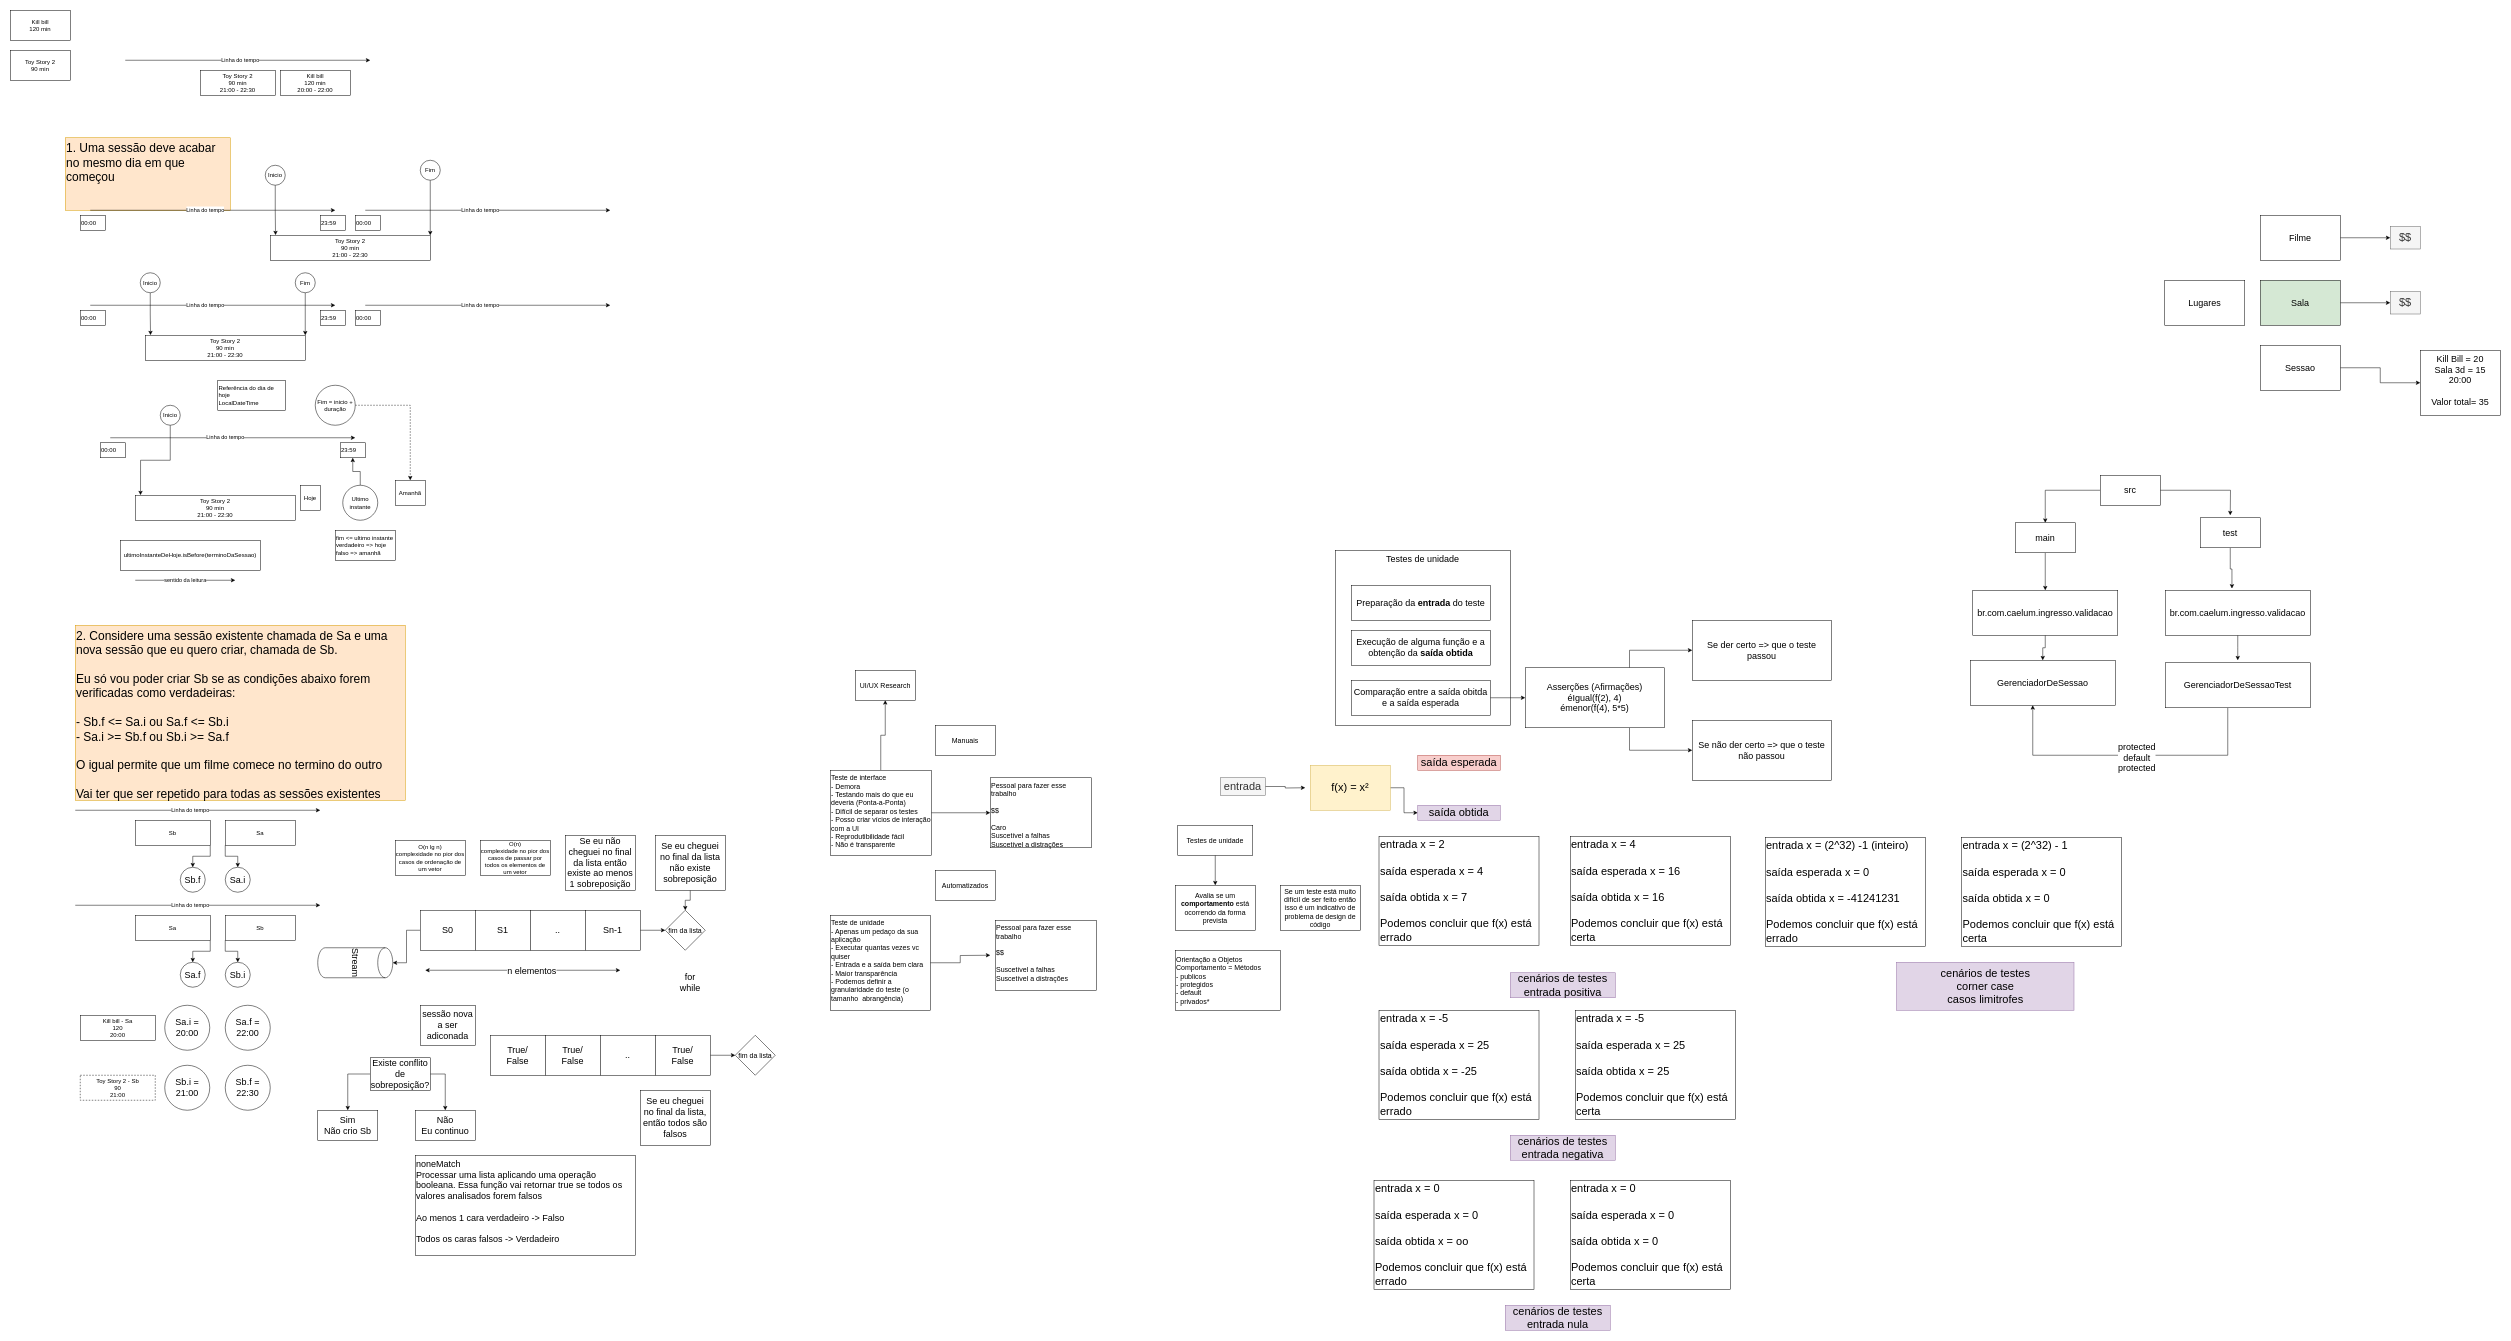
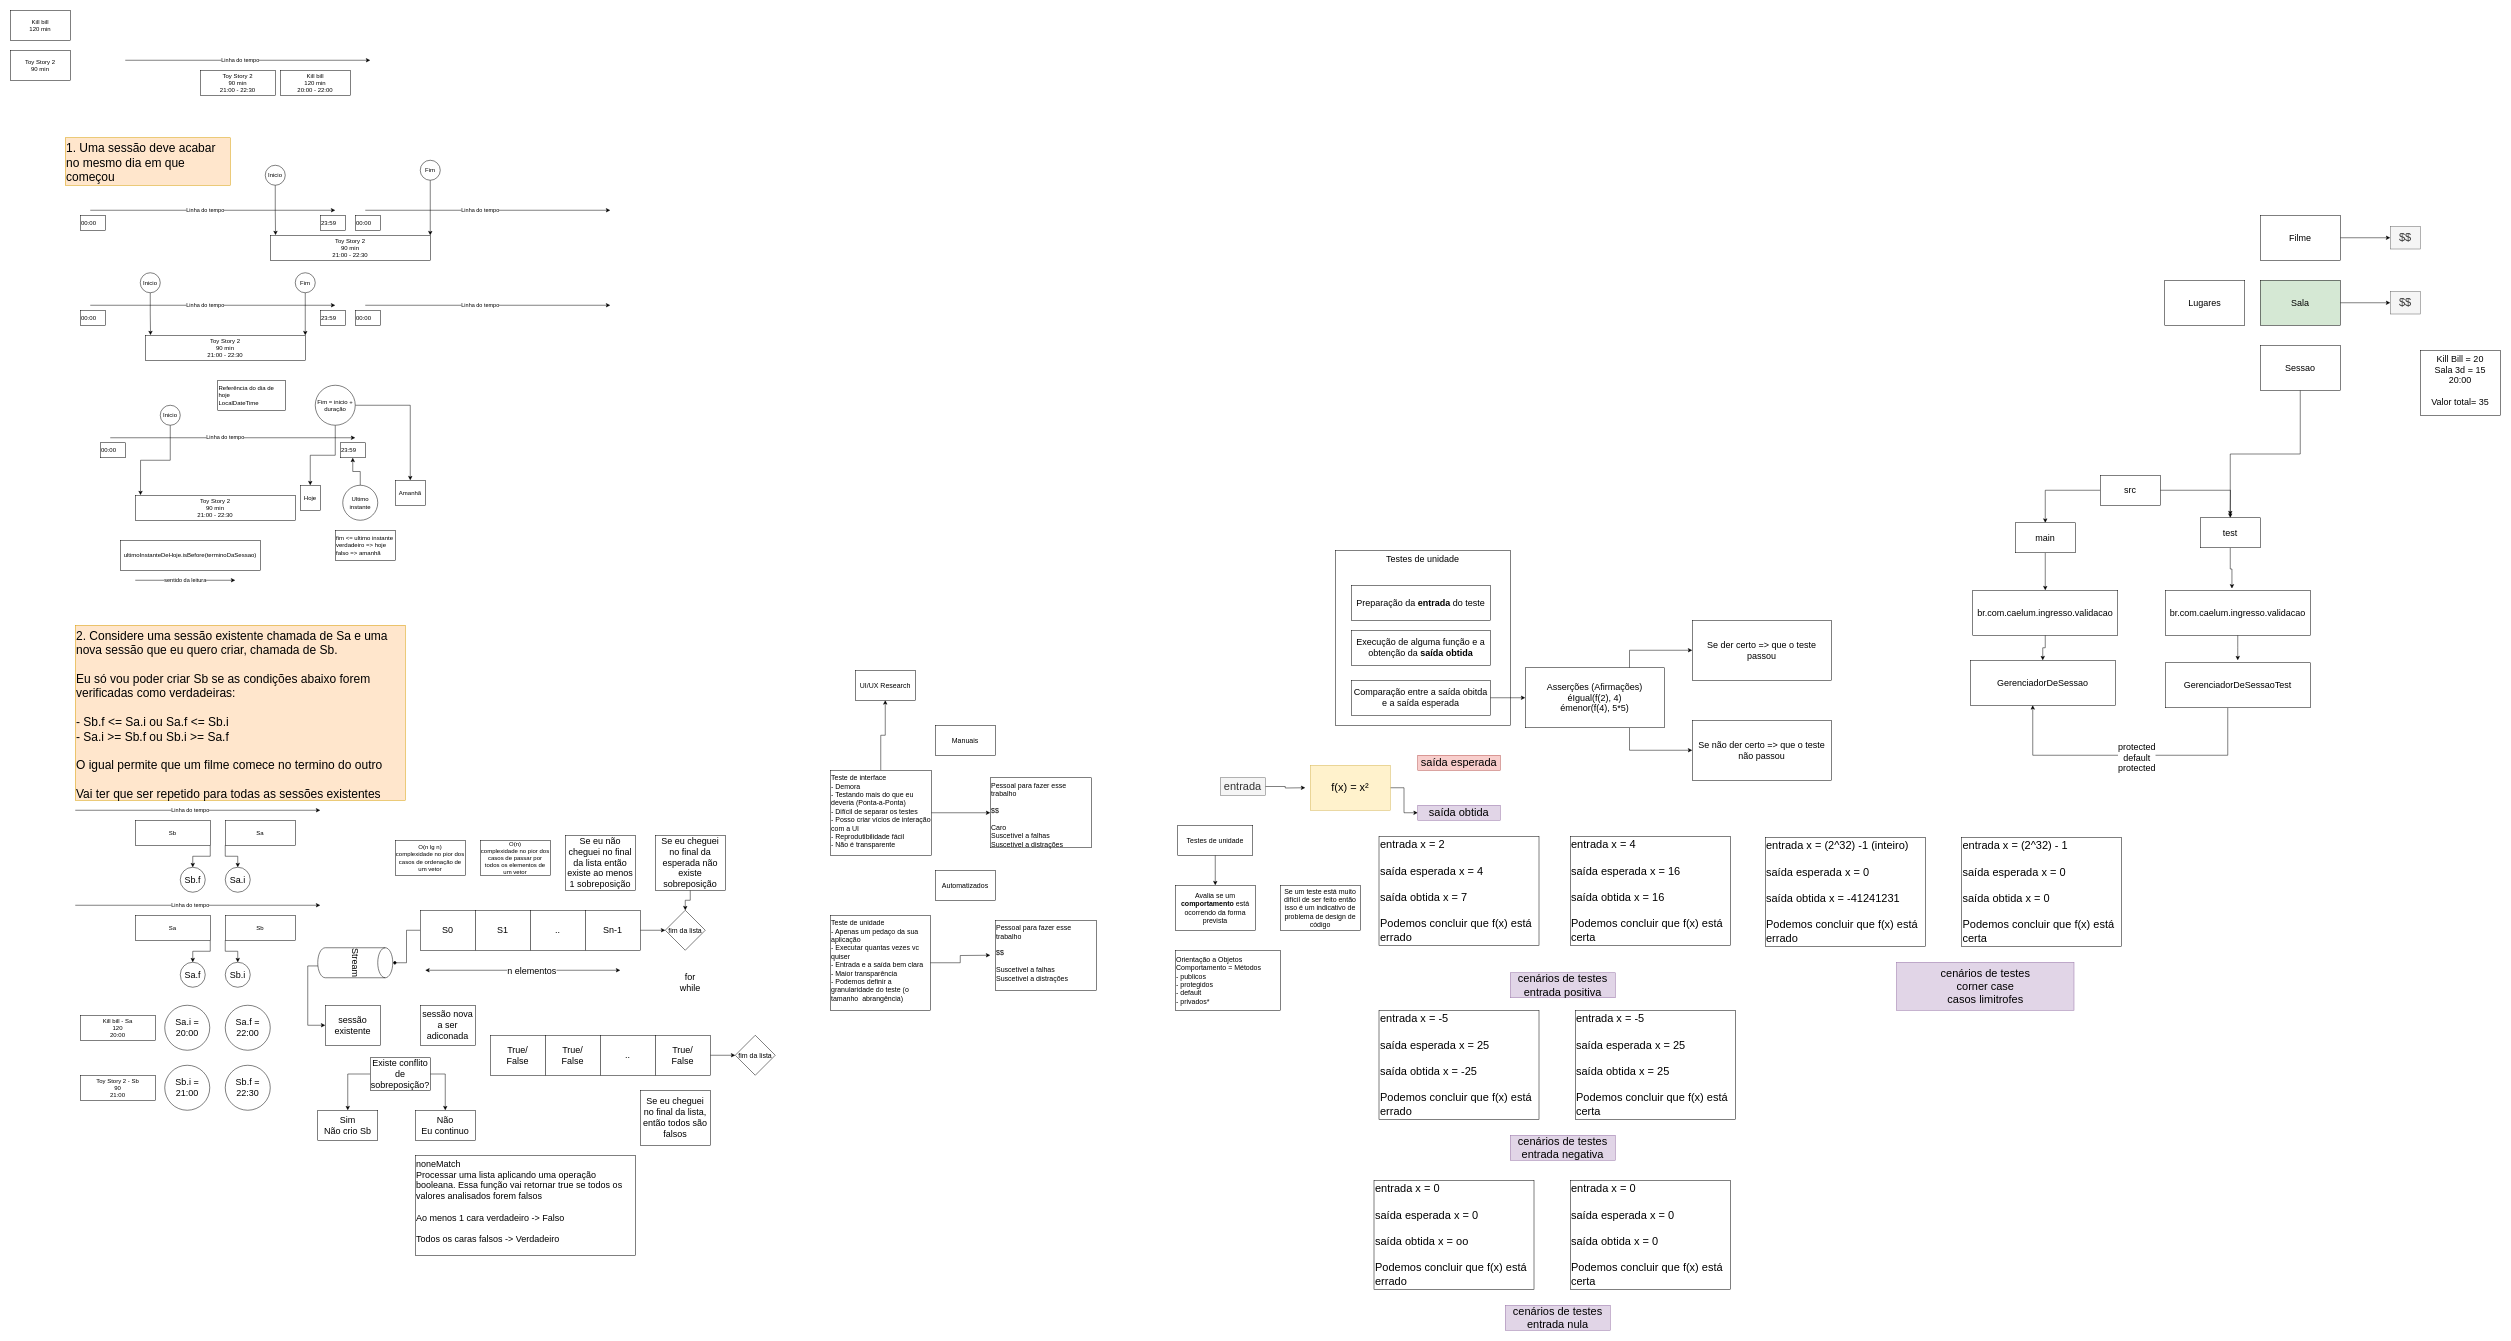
node "1. Uma sessão deve acabar no mesmo dia em que começou": size 165x73 -> 165x48
edge "Sessao" -> "Kill Bill = 20 Sala 3d = 15 20:00 Valor total= 35": now "Sessao" -> "test"
edge "Fim = inicio + duração" -> "Amanhã": style dashed -> solid
edge "Fim = inicio + duração" -> "Hoje": added
node "Se eu cheguei no final da lista não existe sobreposição": label "Se eu cheguei no final da lista não existe sobreposição" -> "Se eu cheguei no final da esperada não existe sobreposição"
edge "S0" -> "Stream": arrowhead classic -> diamond
edge "Stream" -> "sessão existente": added
node "sessão existente": added
node "Toy Story 2 - Sb 90 21:00": style dashed -> solid
